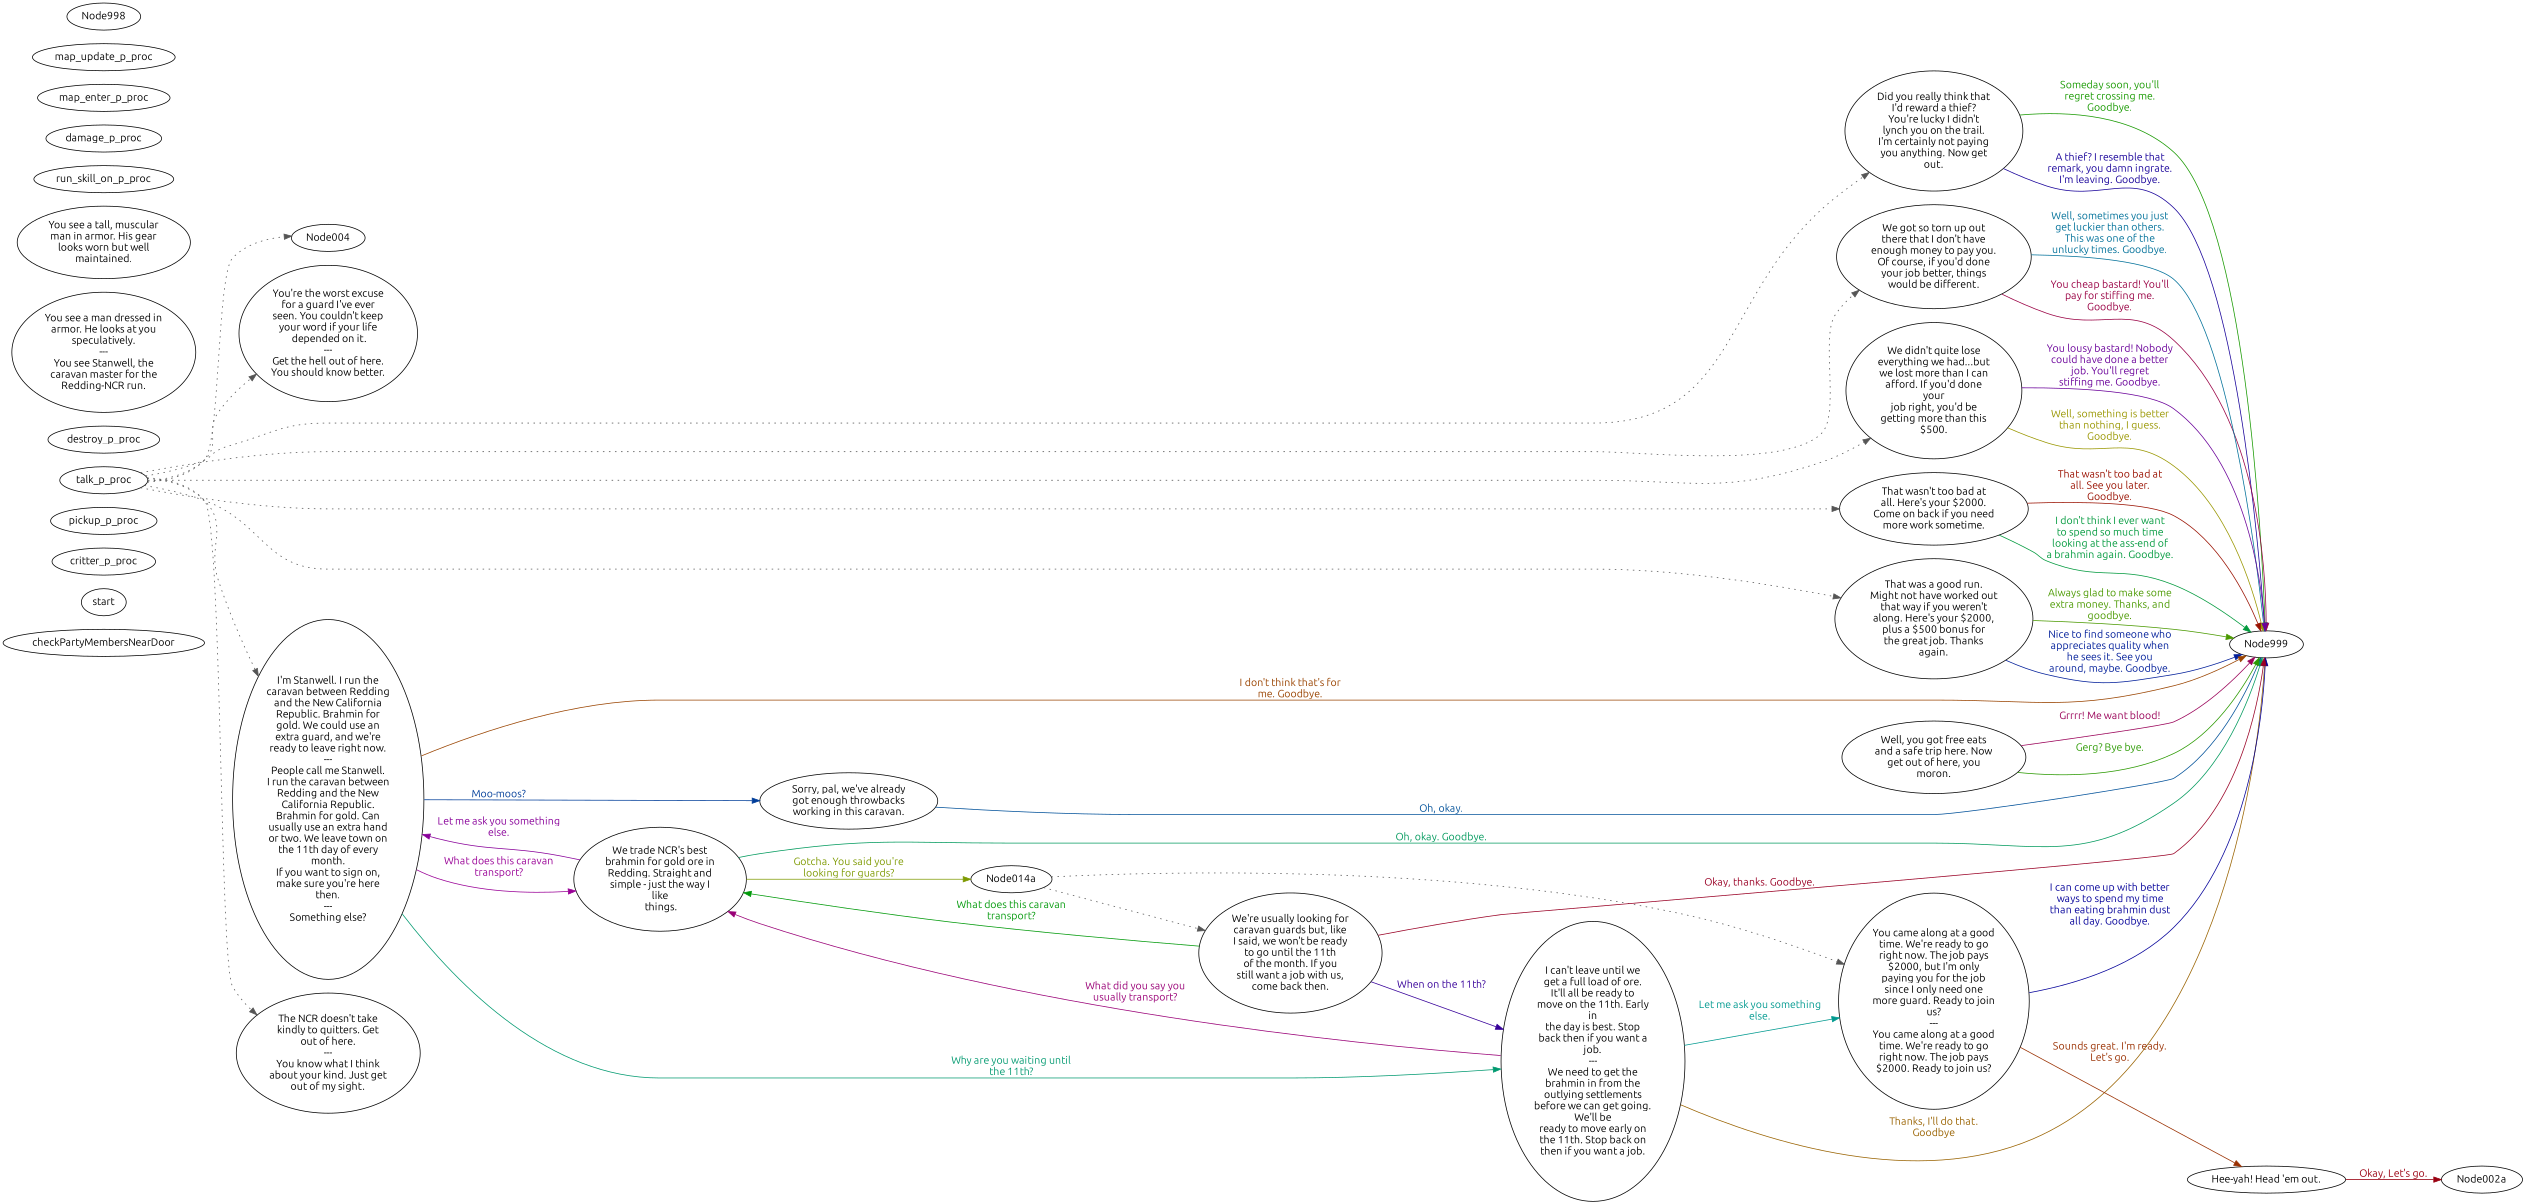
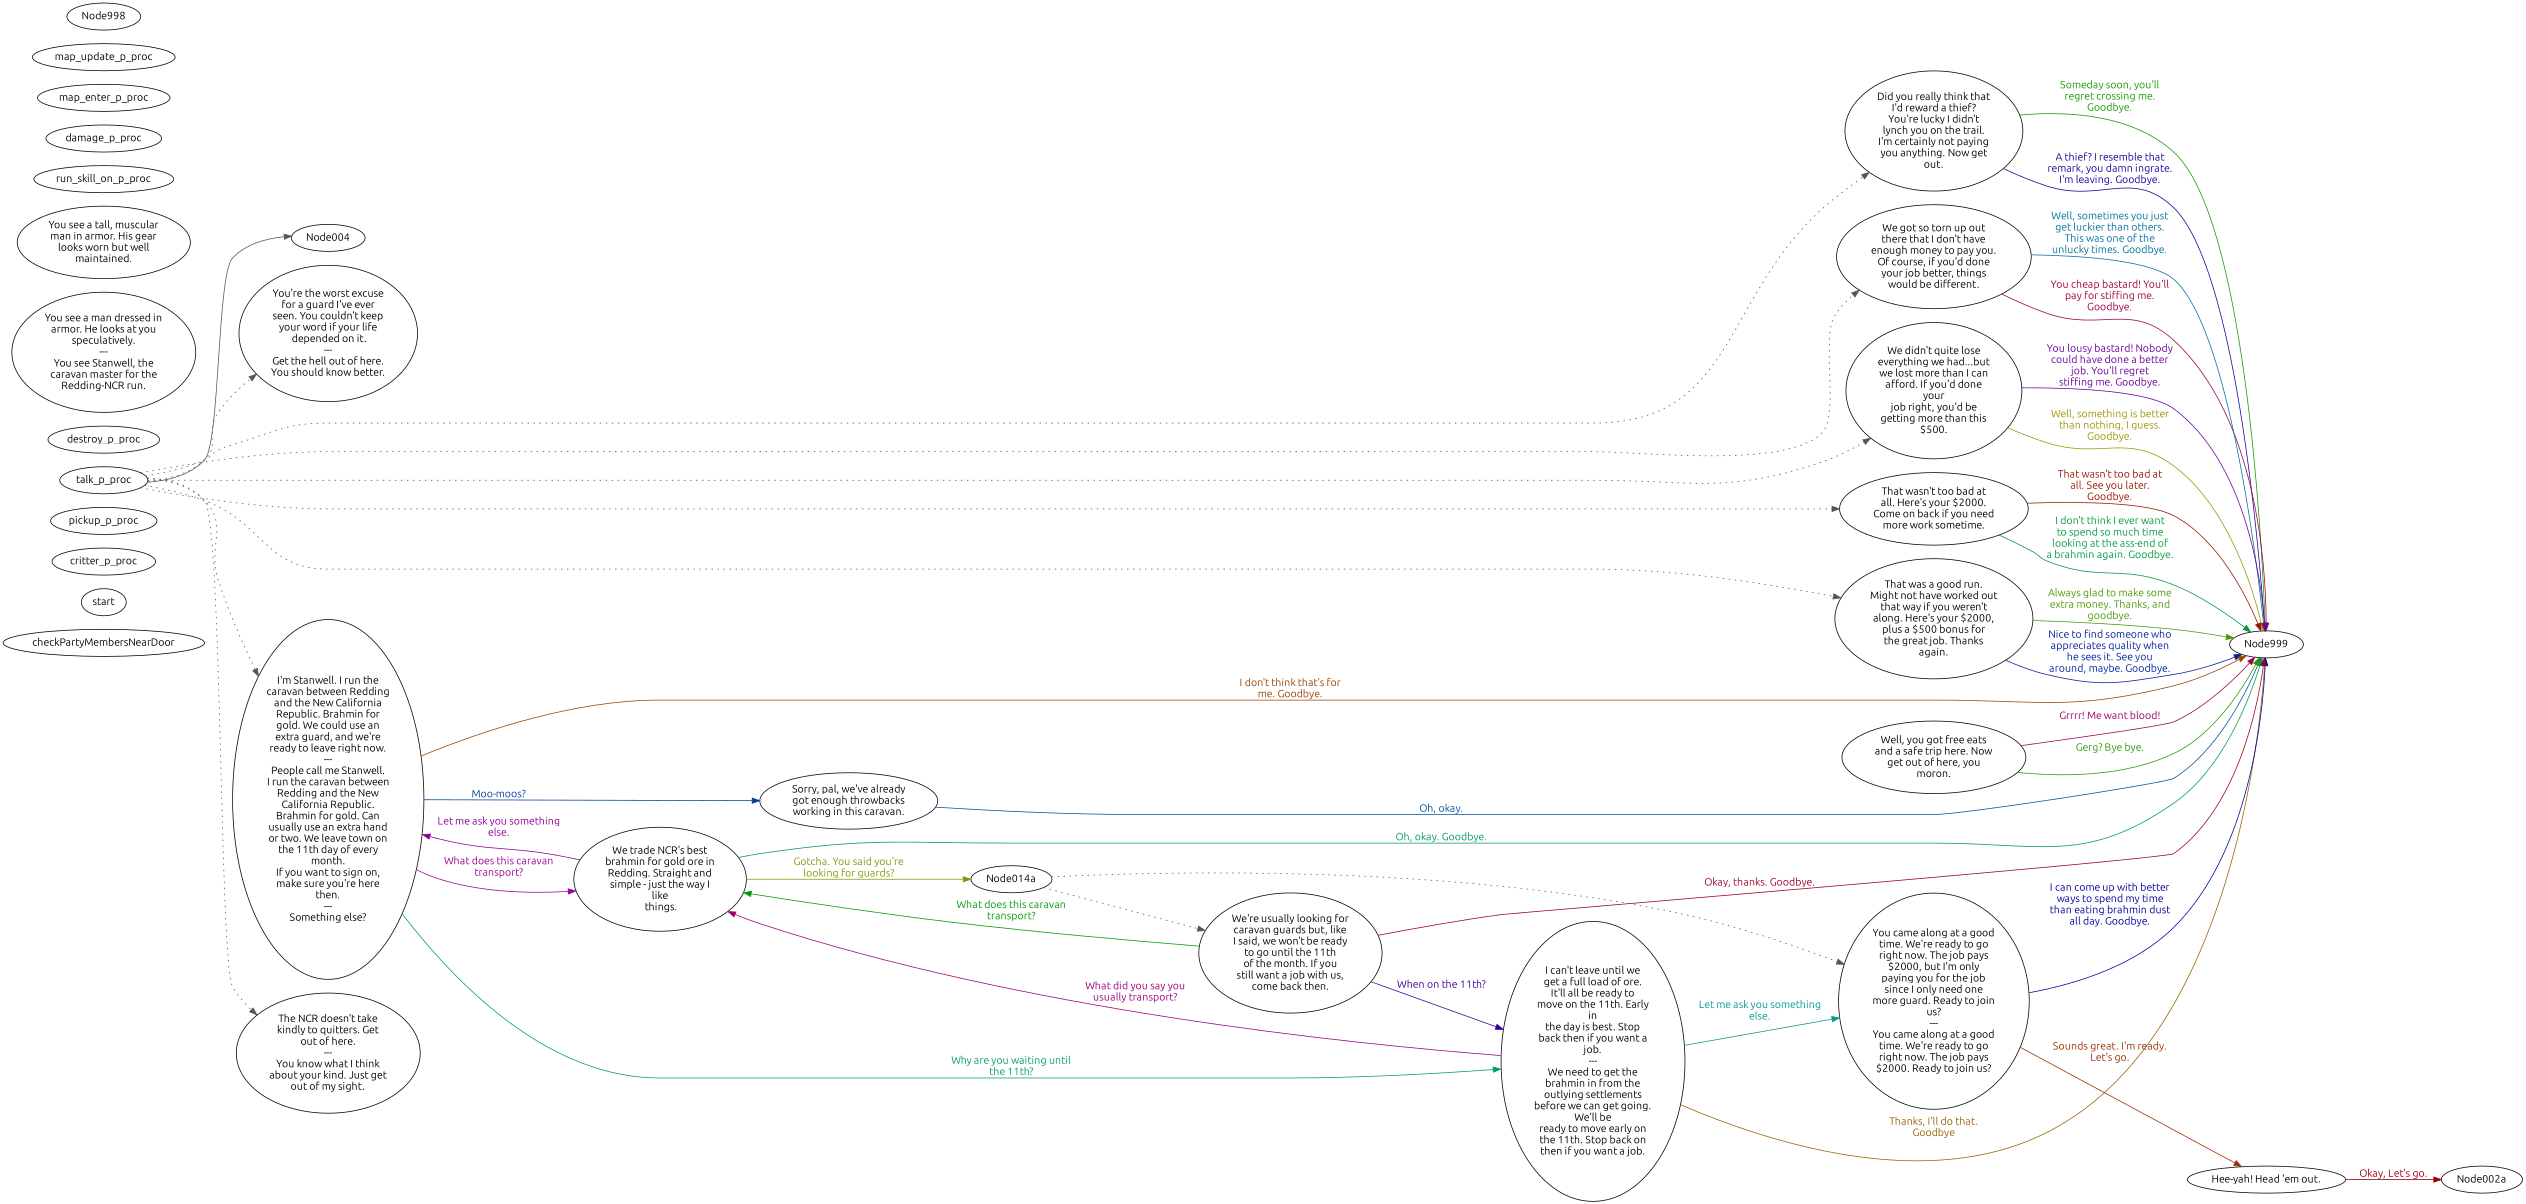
edge "talk_p_proc" -> "Node004": style dotted -> solid
